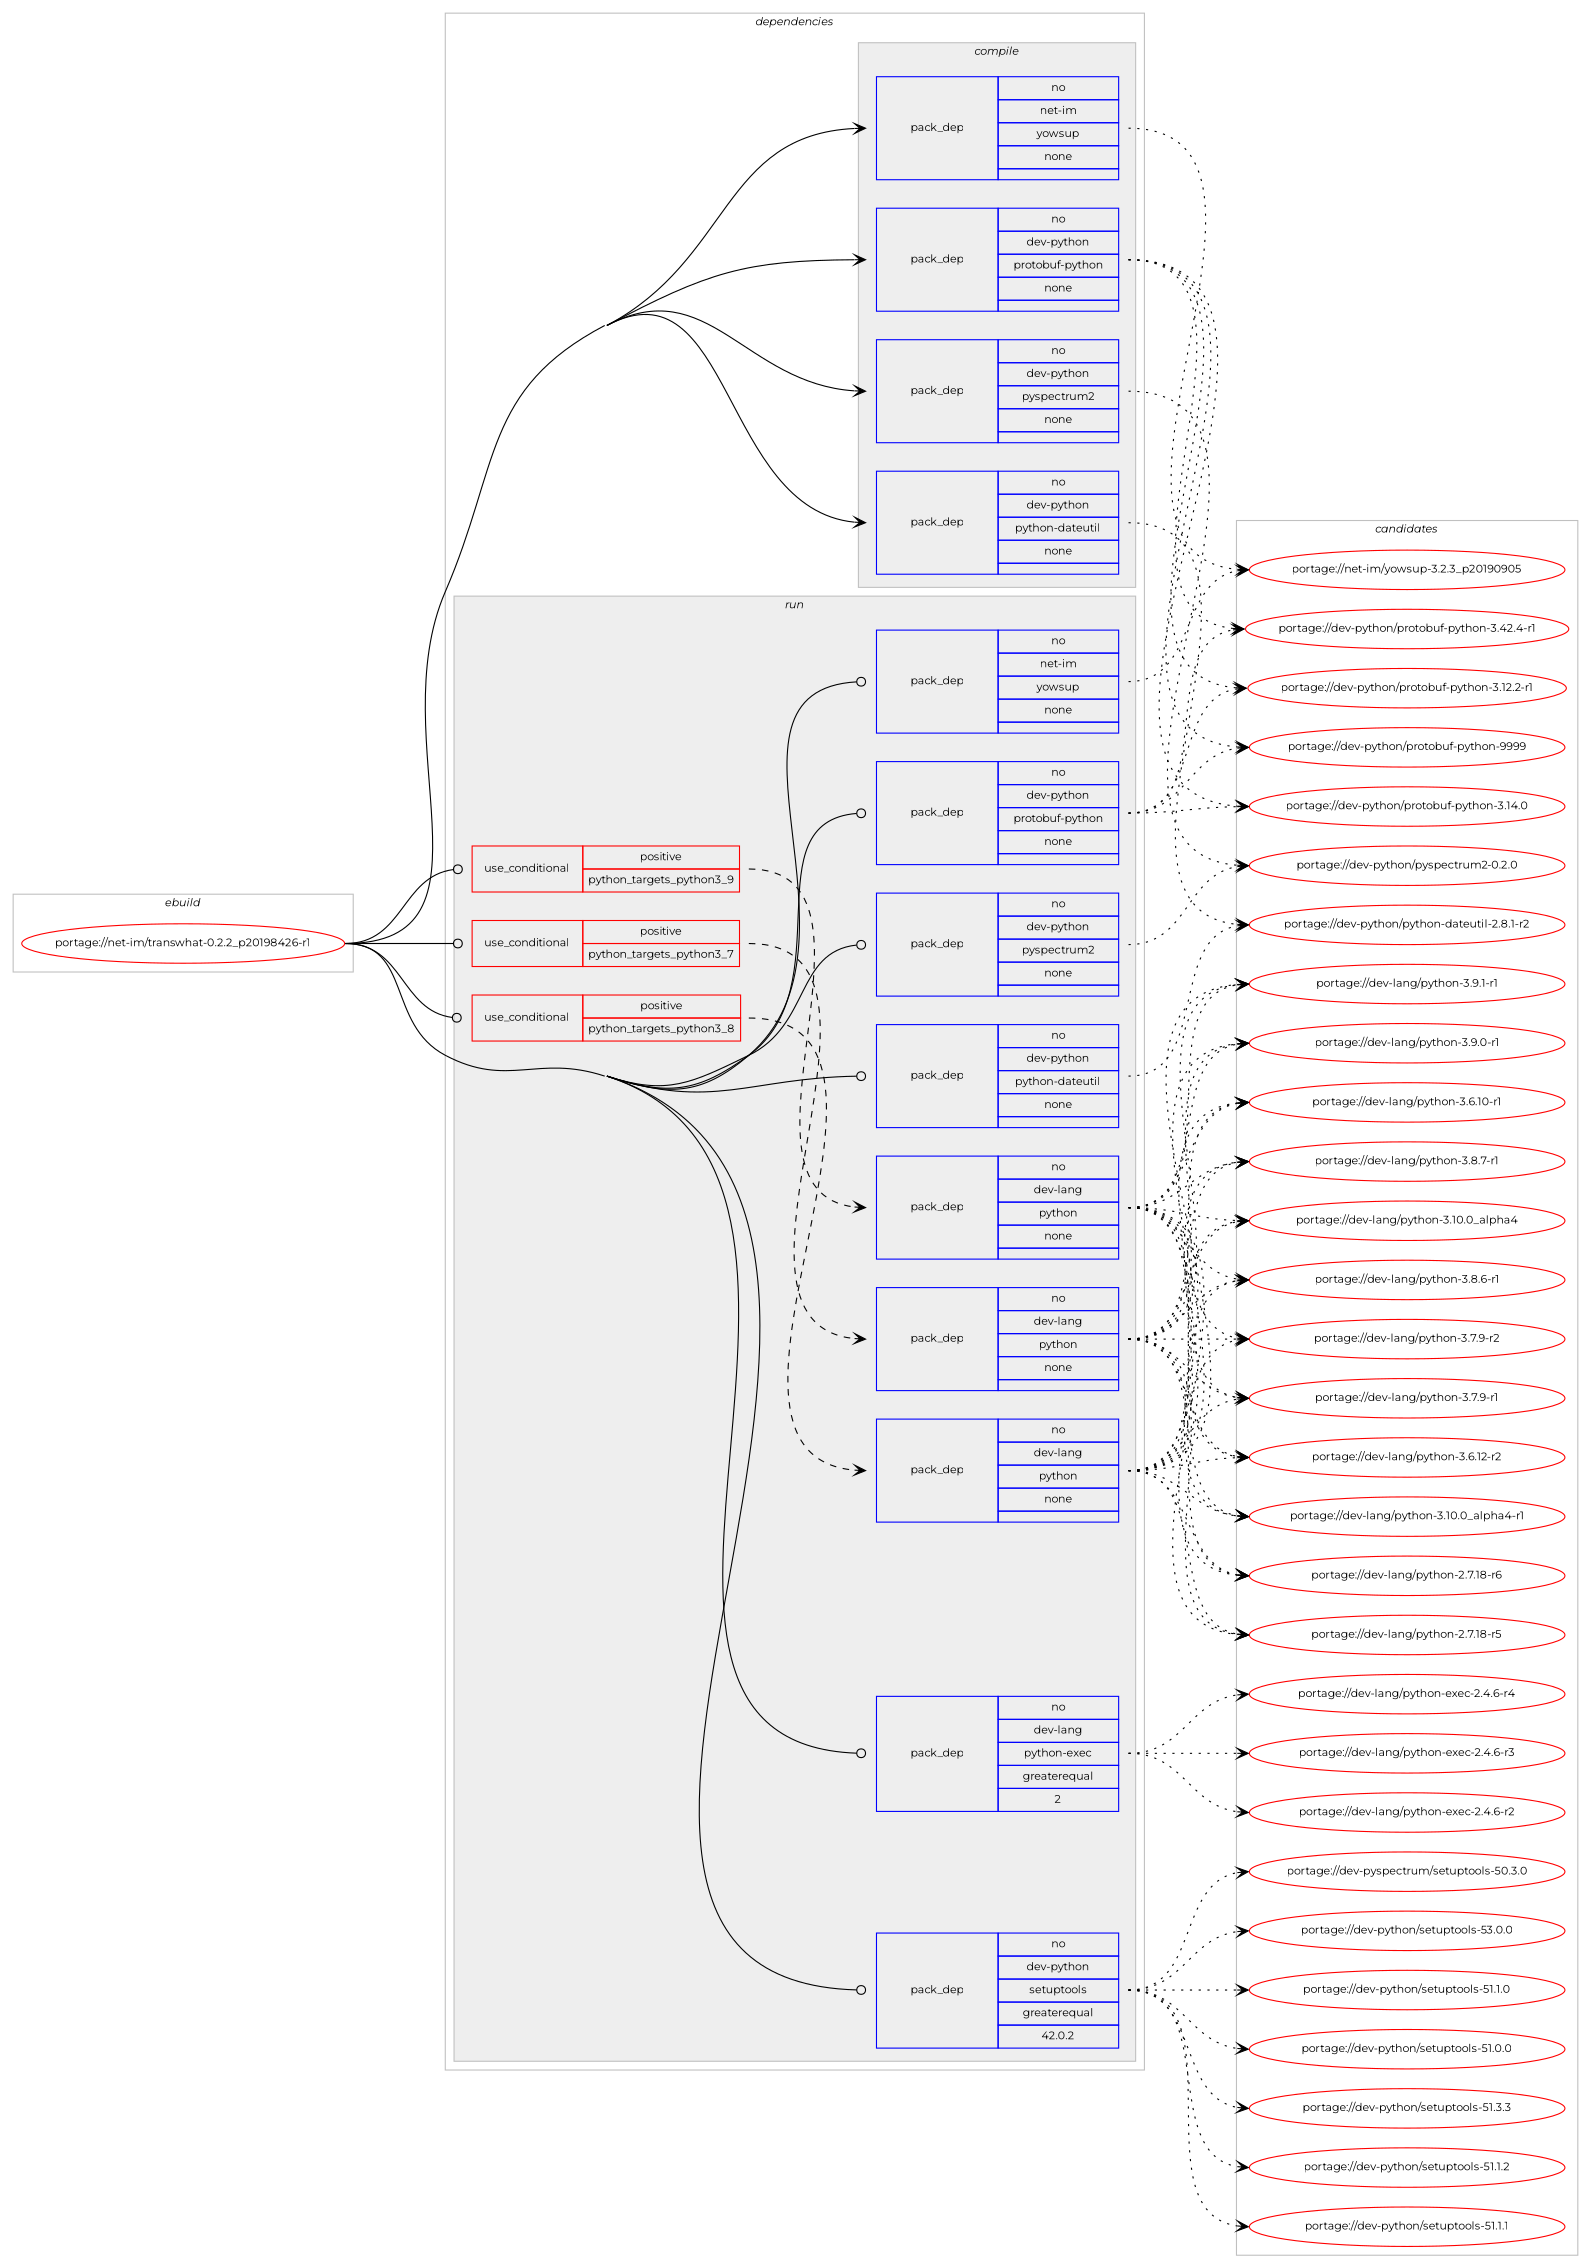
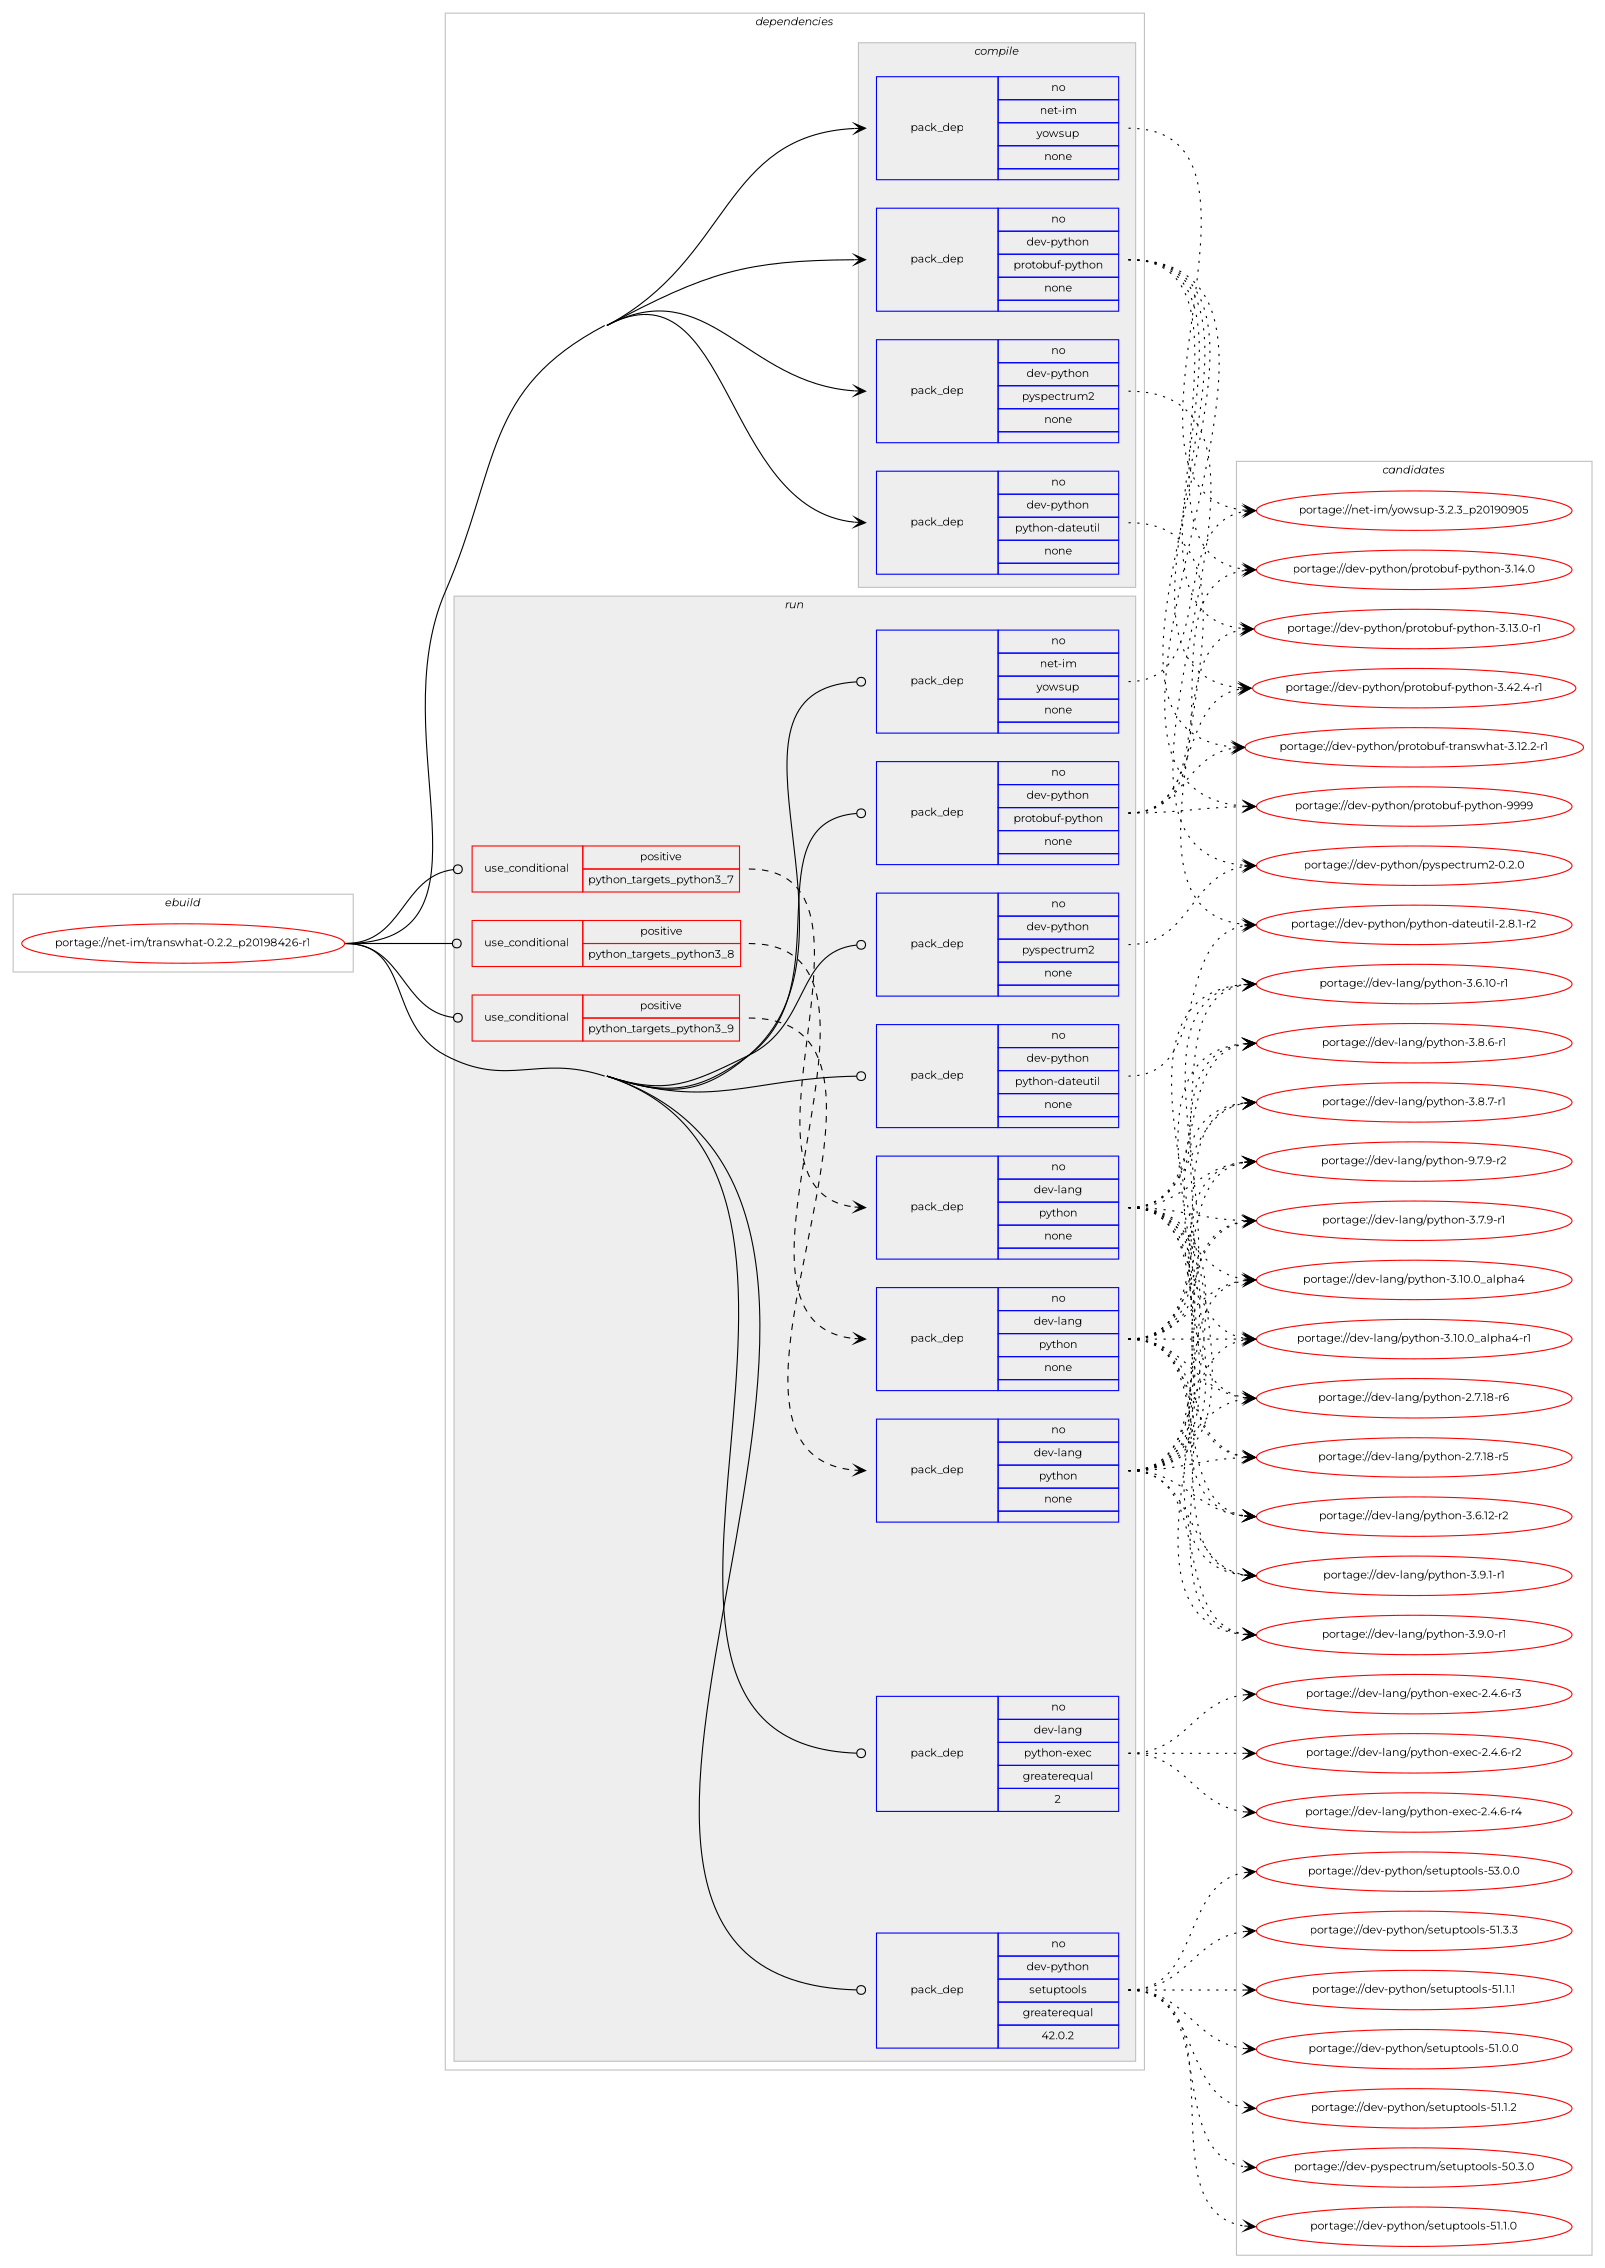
node "portage://dev-python/protobuf-python-3.13.0-r1": added
node "portage://dev-python/protobuf-python-3.12.2-r1": label "portage://dev-python/protobuf-python-3.12.2-r1" -> "portage://dev-python/protobuf-transwhat-3.12.2-r1"
node "portage://dev-lang/python-3.7.9-r2": label "portage://dev-lang/python-3.7.9-r2" -> "portage://dev-lang/python-9.7.9-r2"
